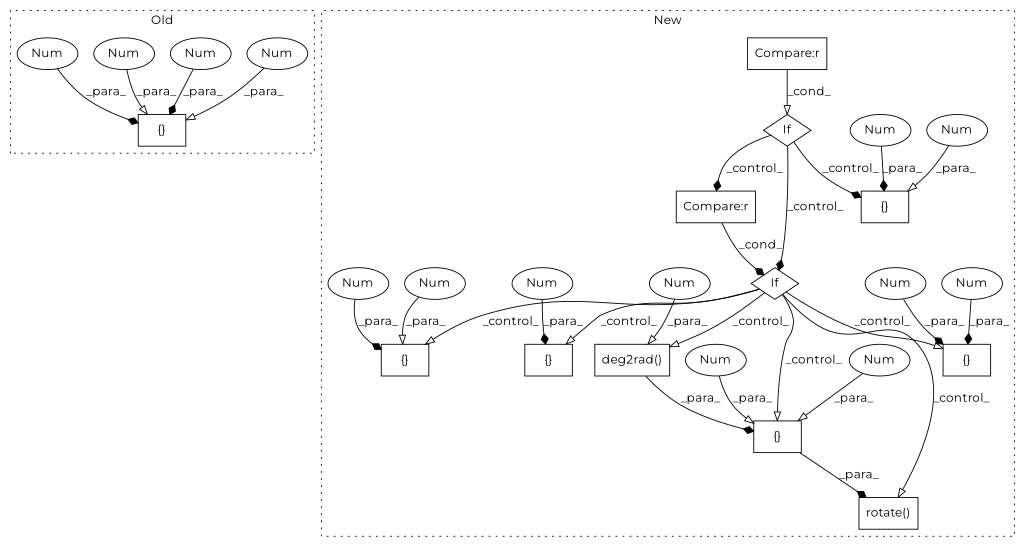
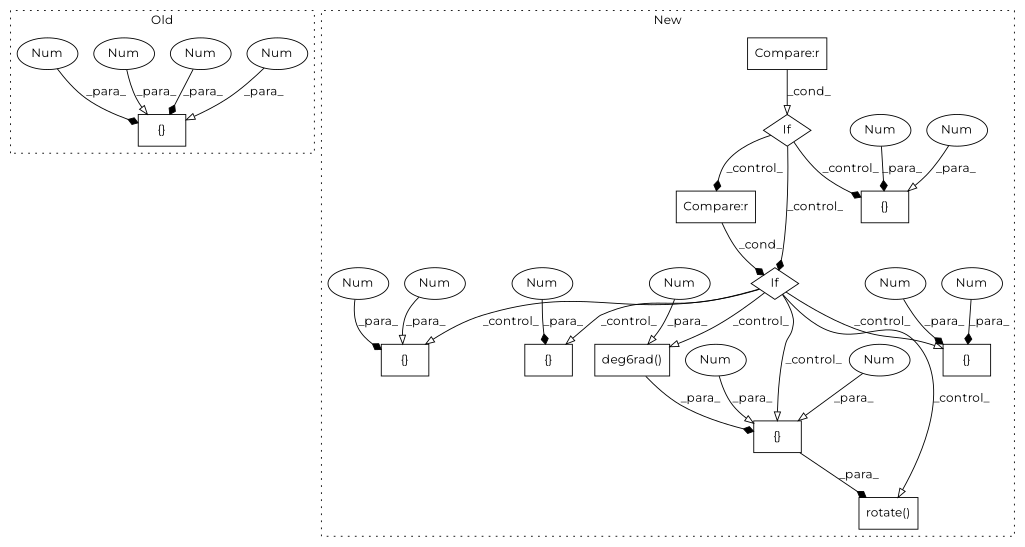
node "deg2rad()": label "deg2rad()" -> "deg6rad()"
